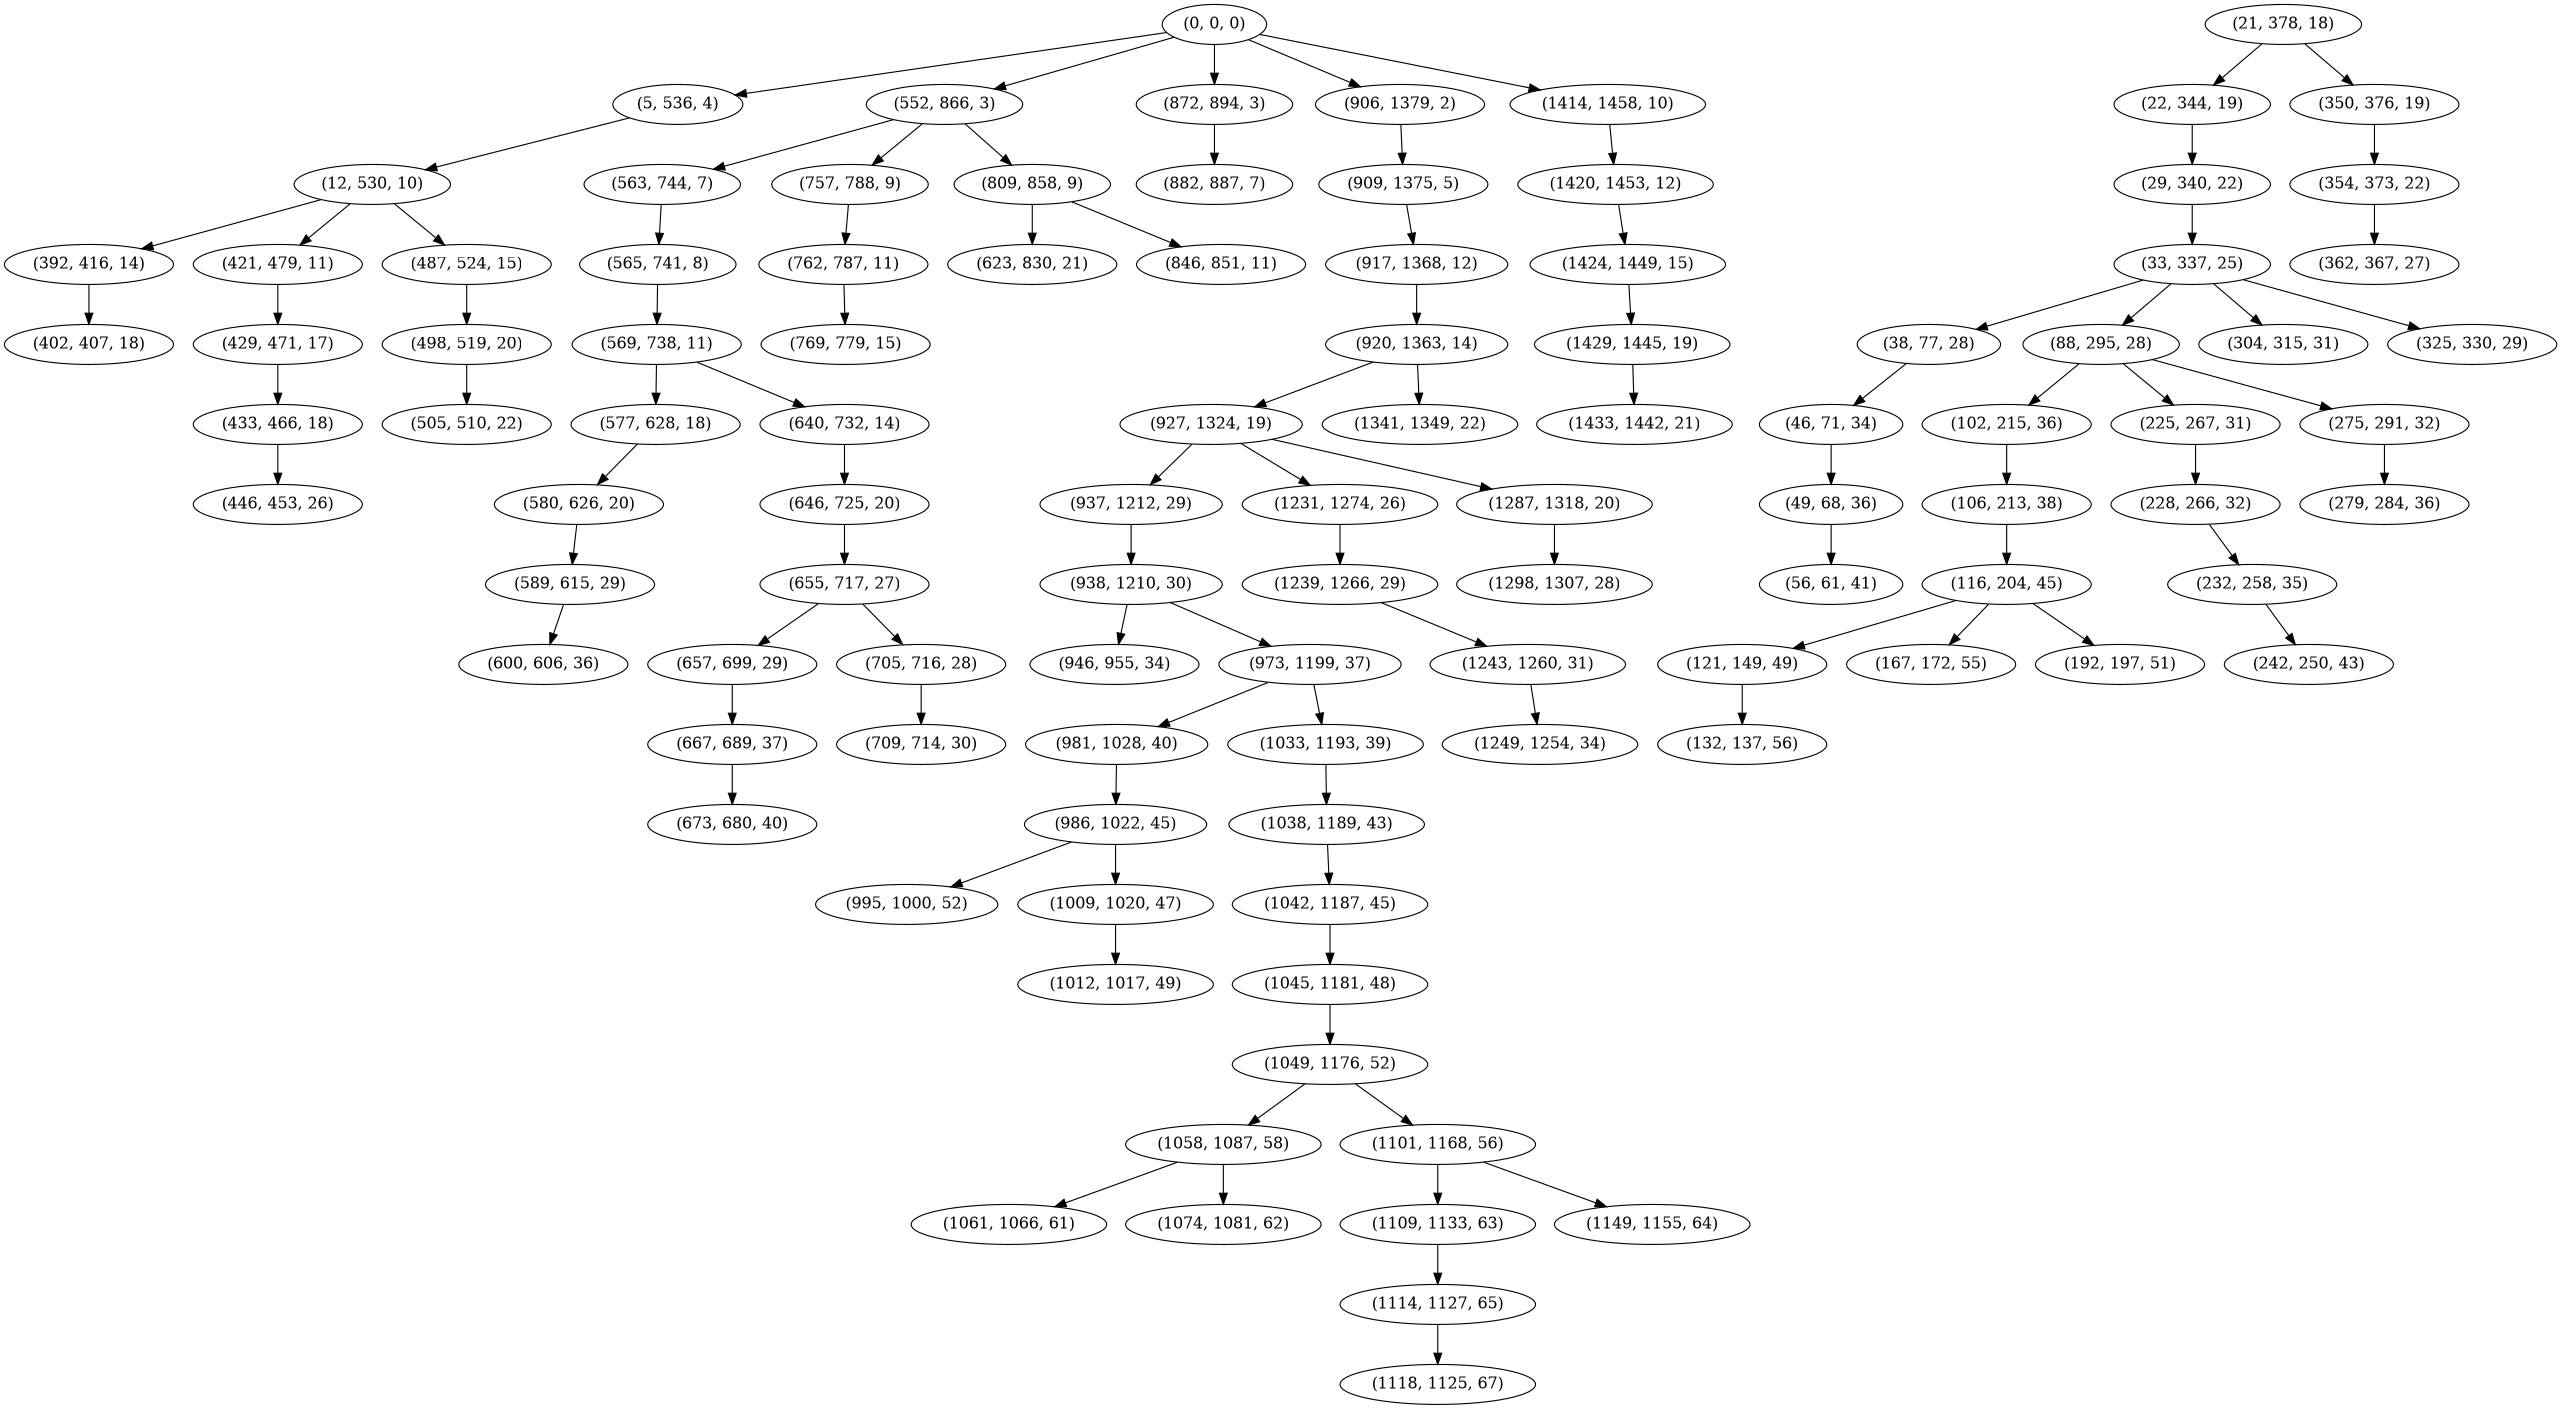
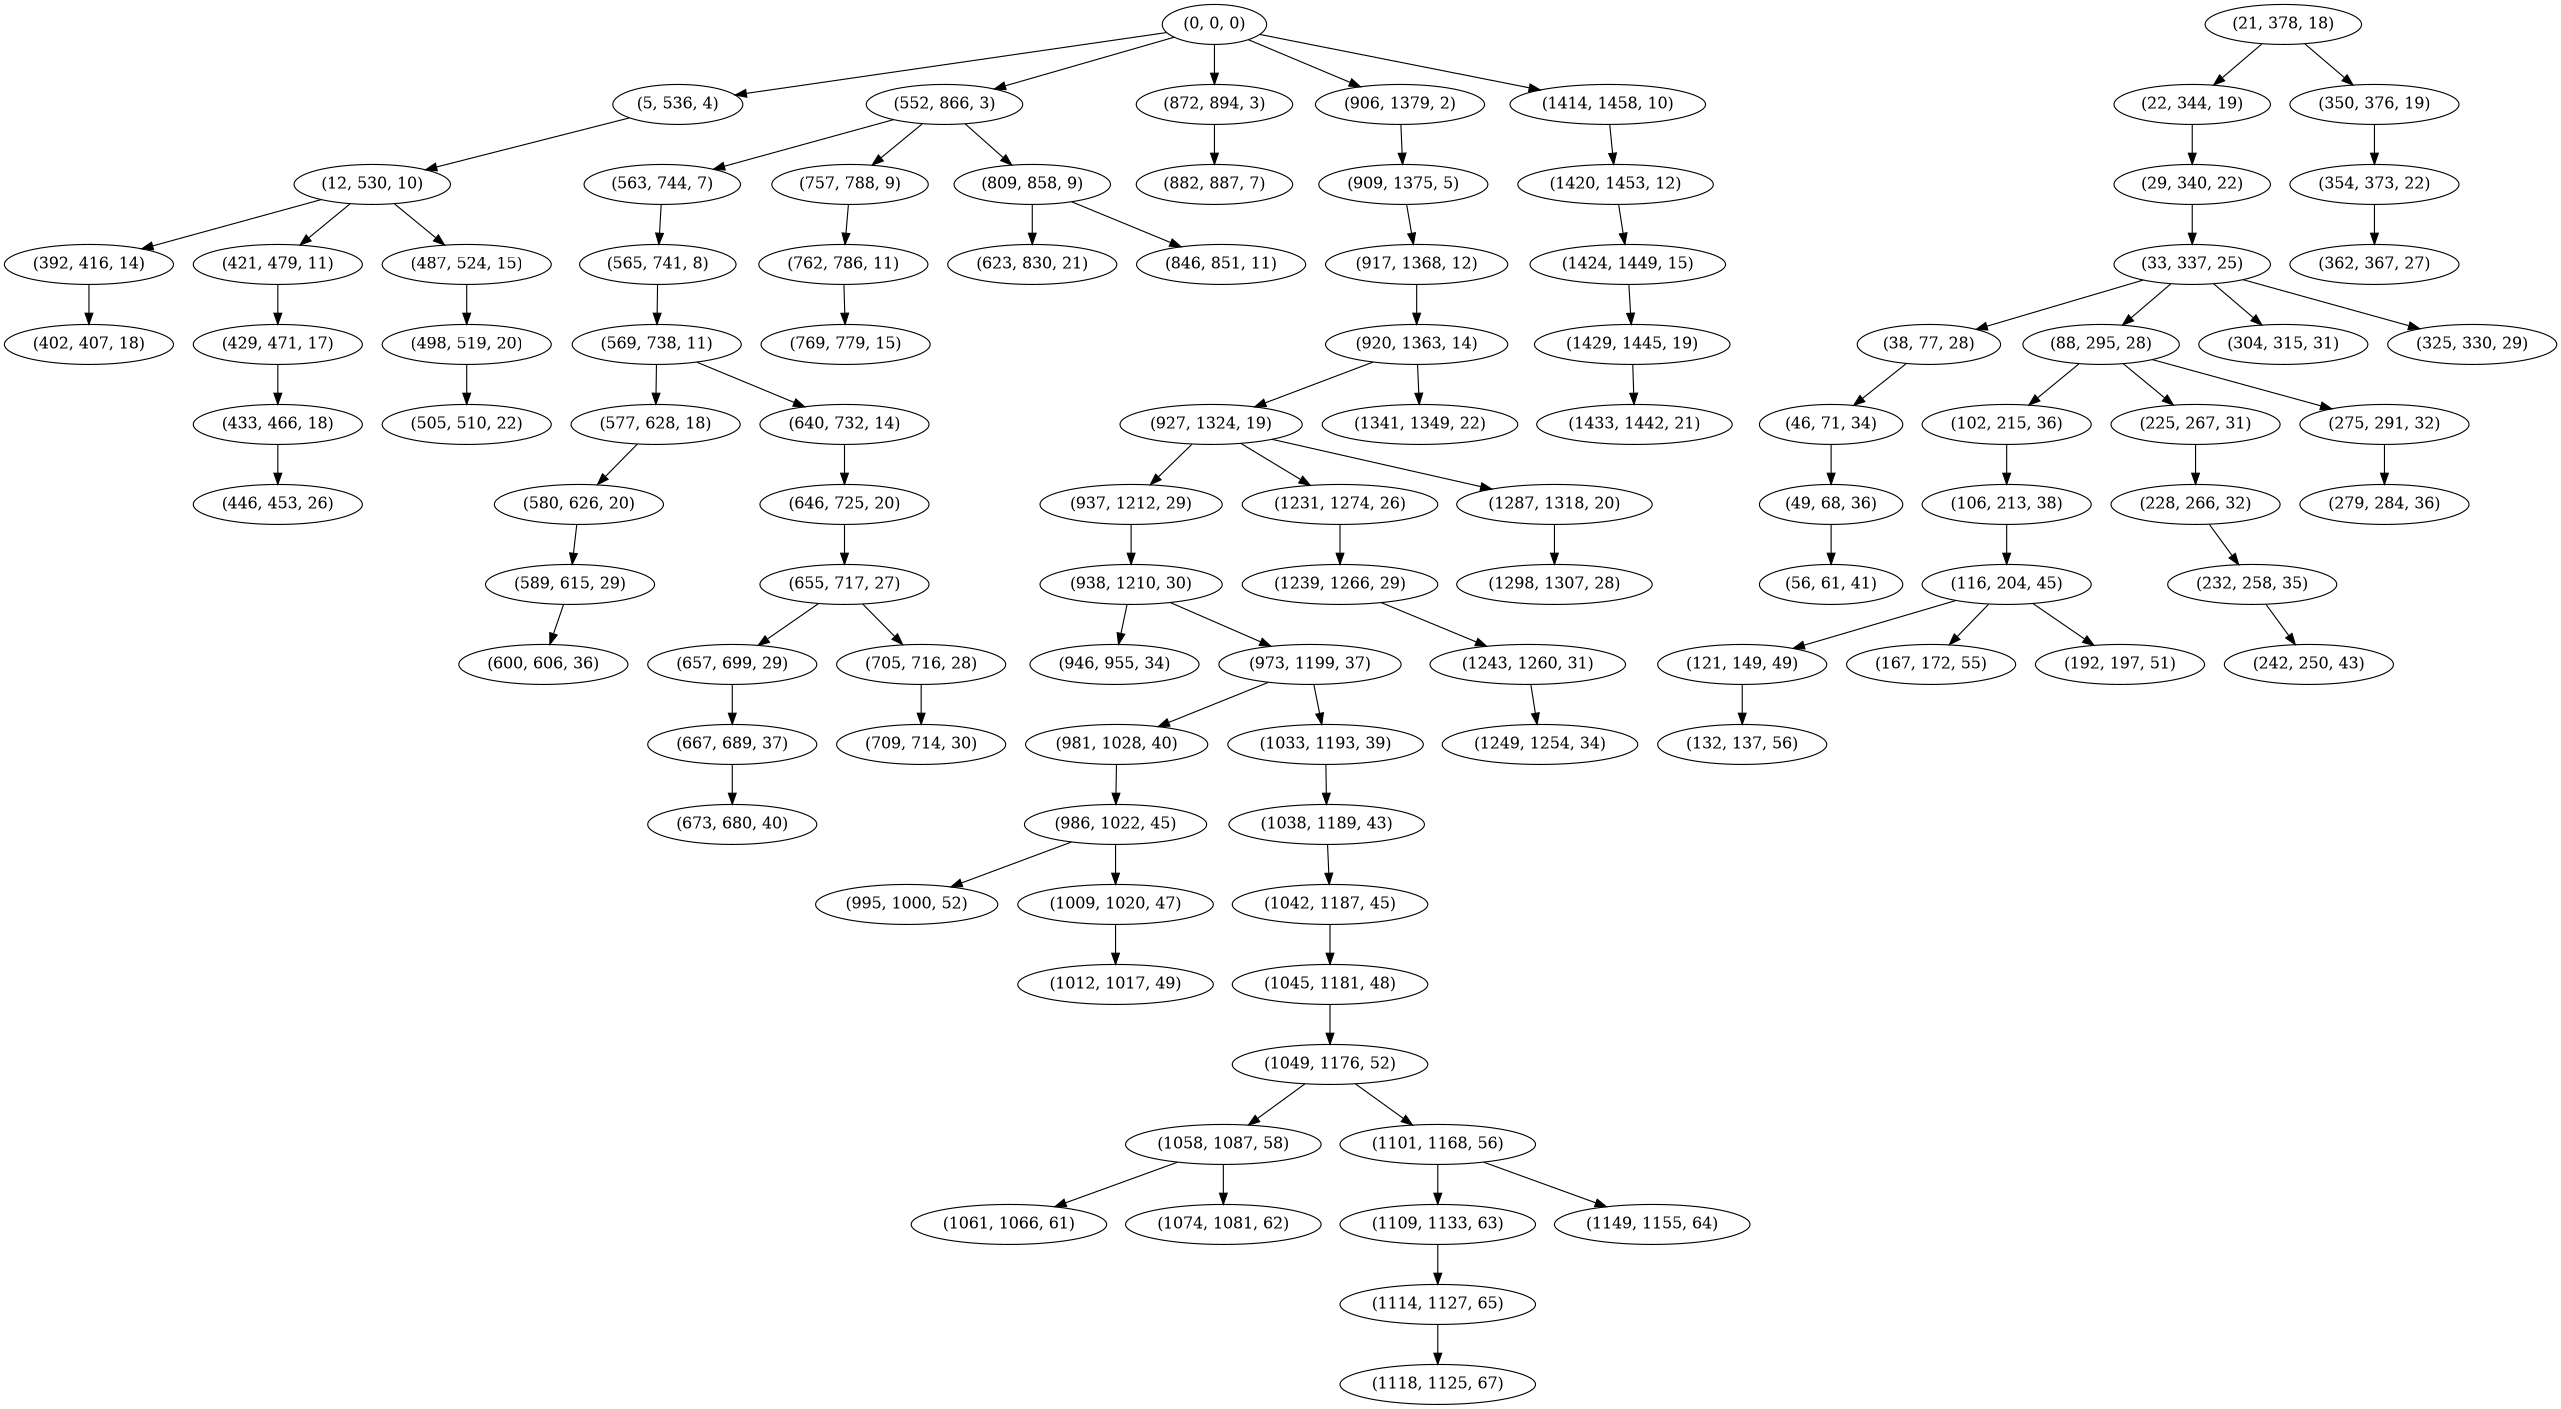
node "(762, 787, 11)": label "(762, 787, 11)" -> "(762, 786, 11)"
